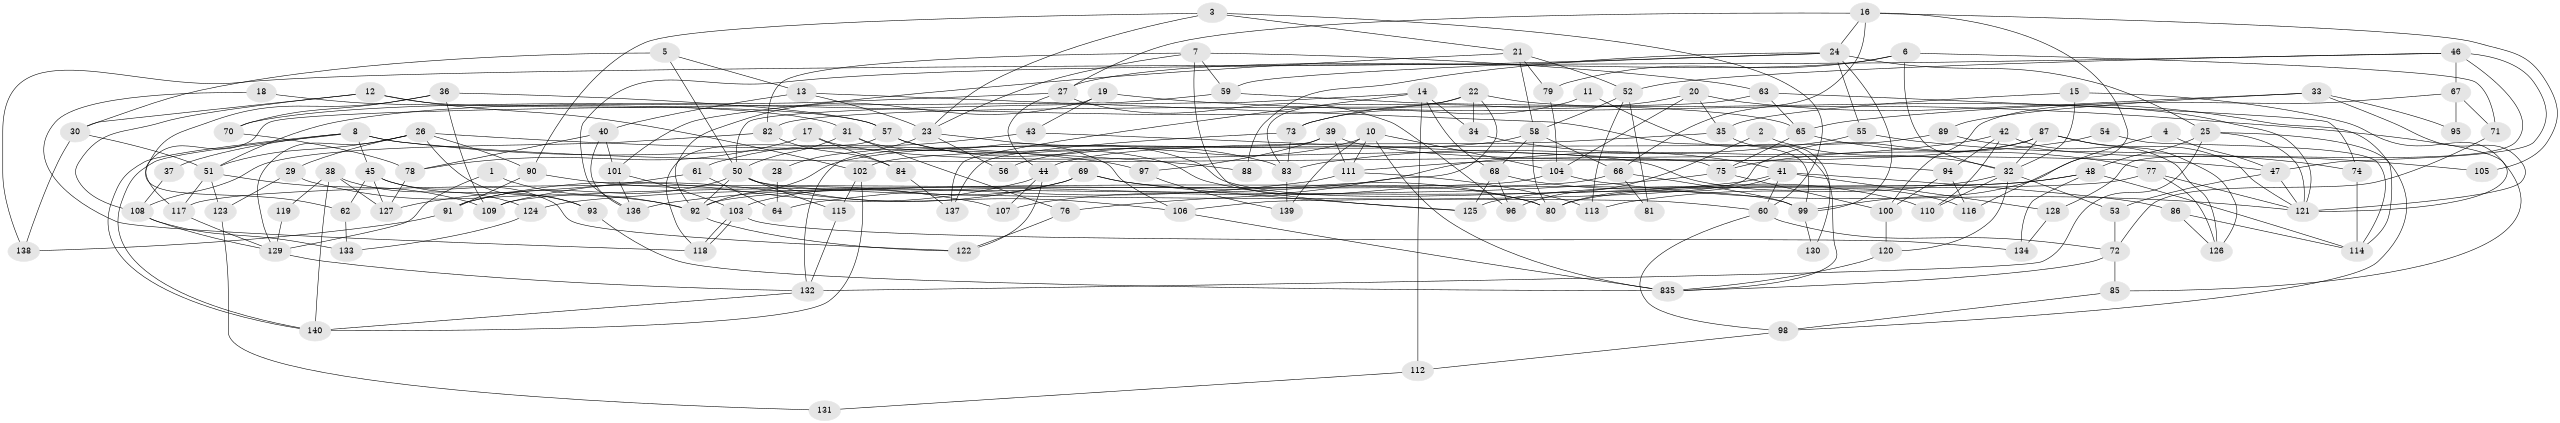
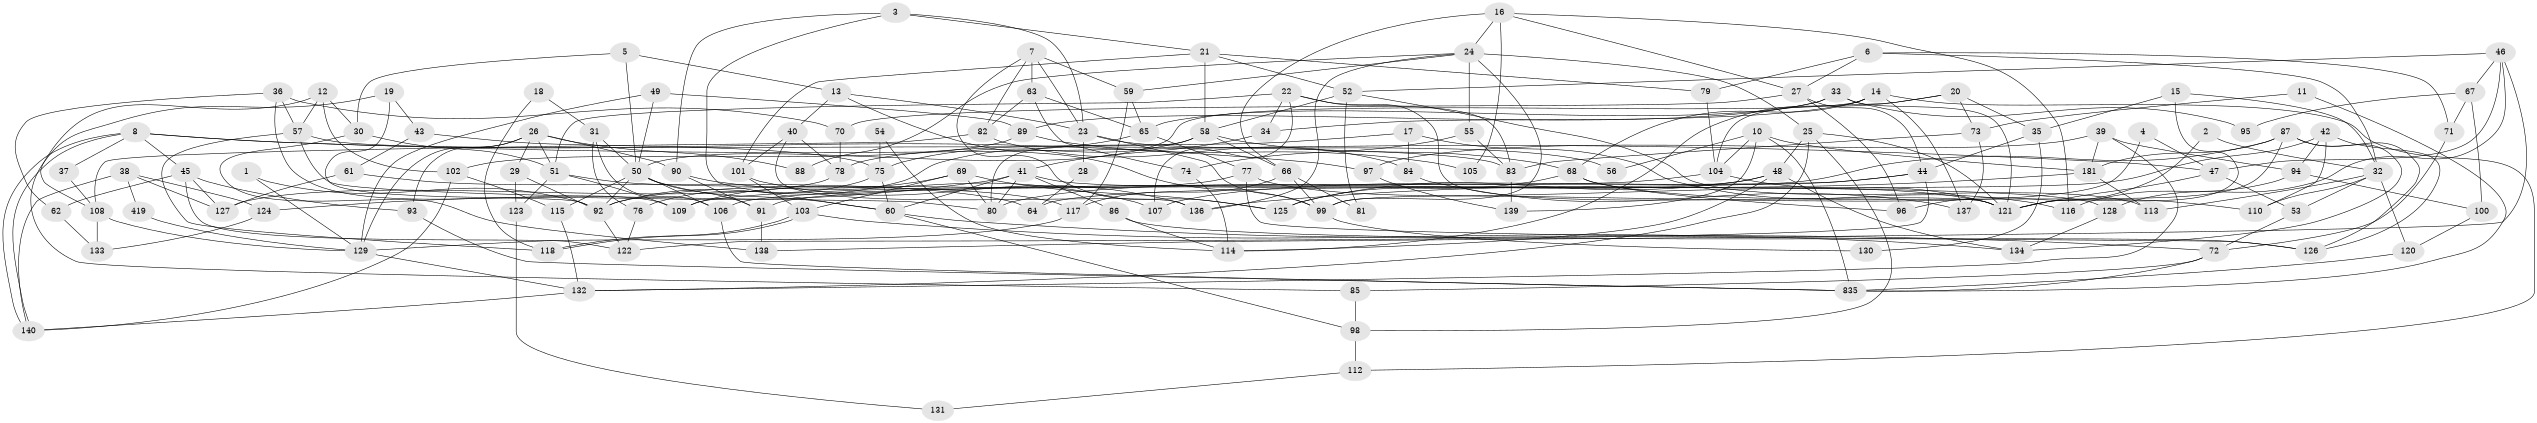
node "49": added
edge "87" -- "32": now "87" -- "134"
node "111": label "111" -> "181"
edge "75" -- "100": now "75" -- "60"
node "119": label "119" -> "419"
